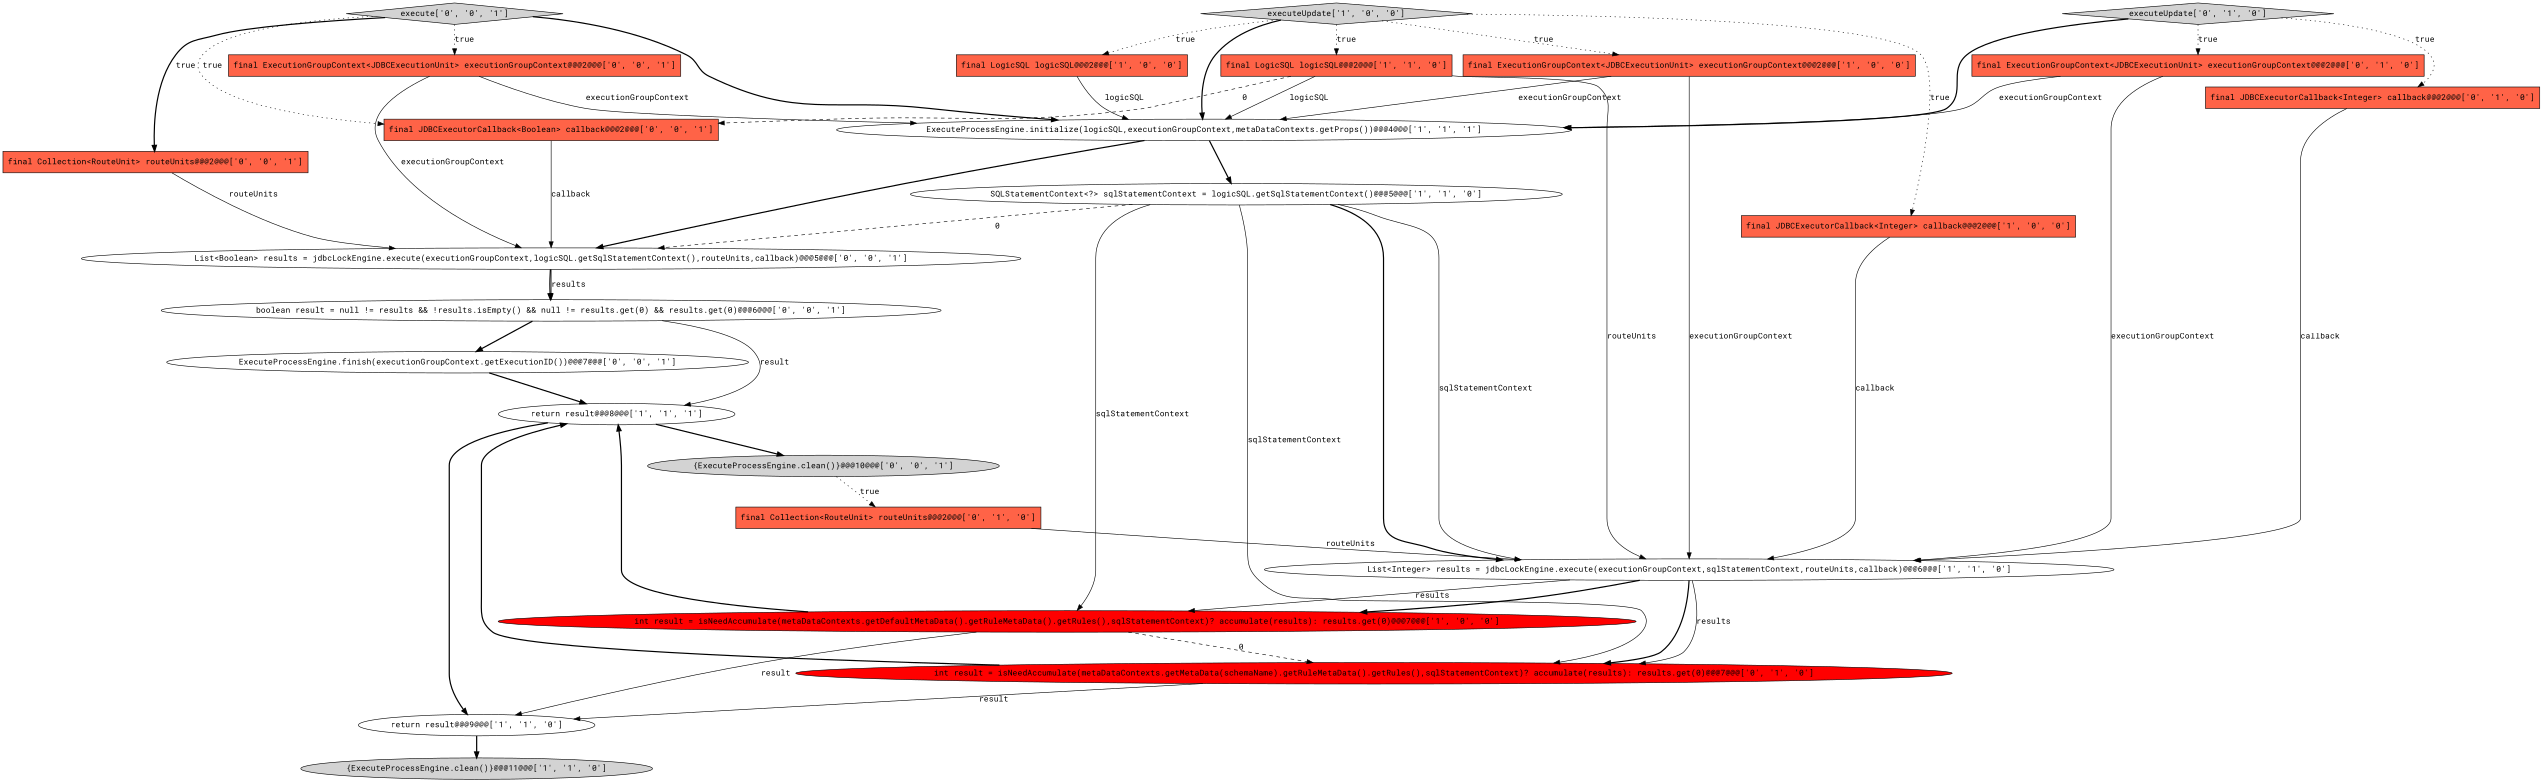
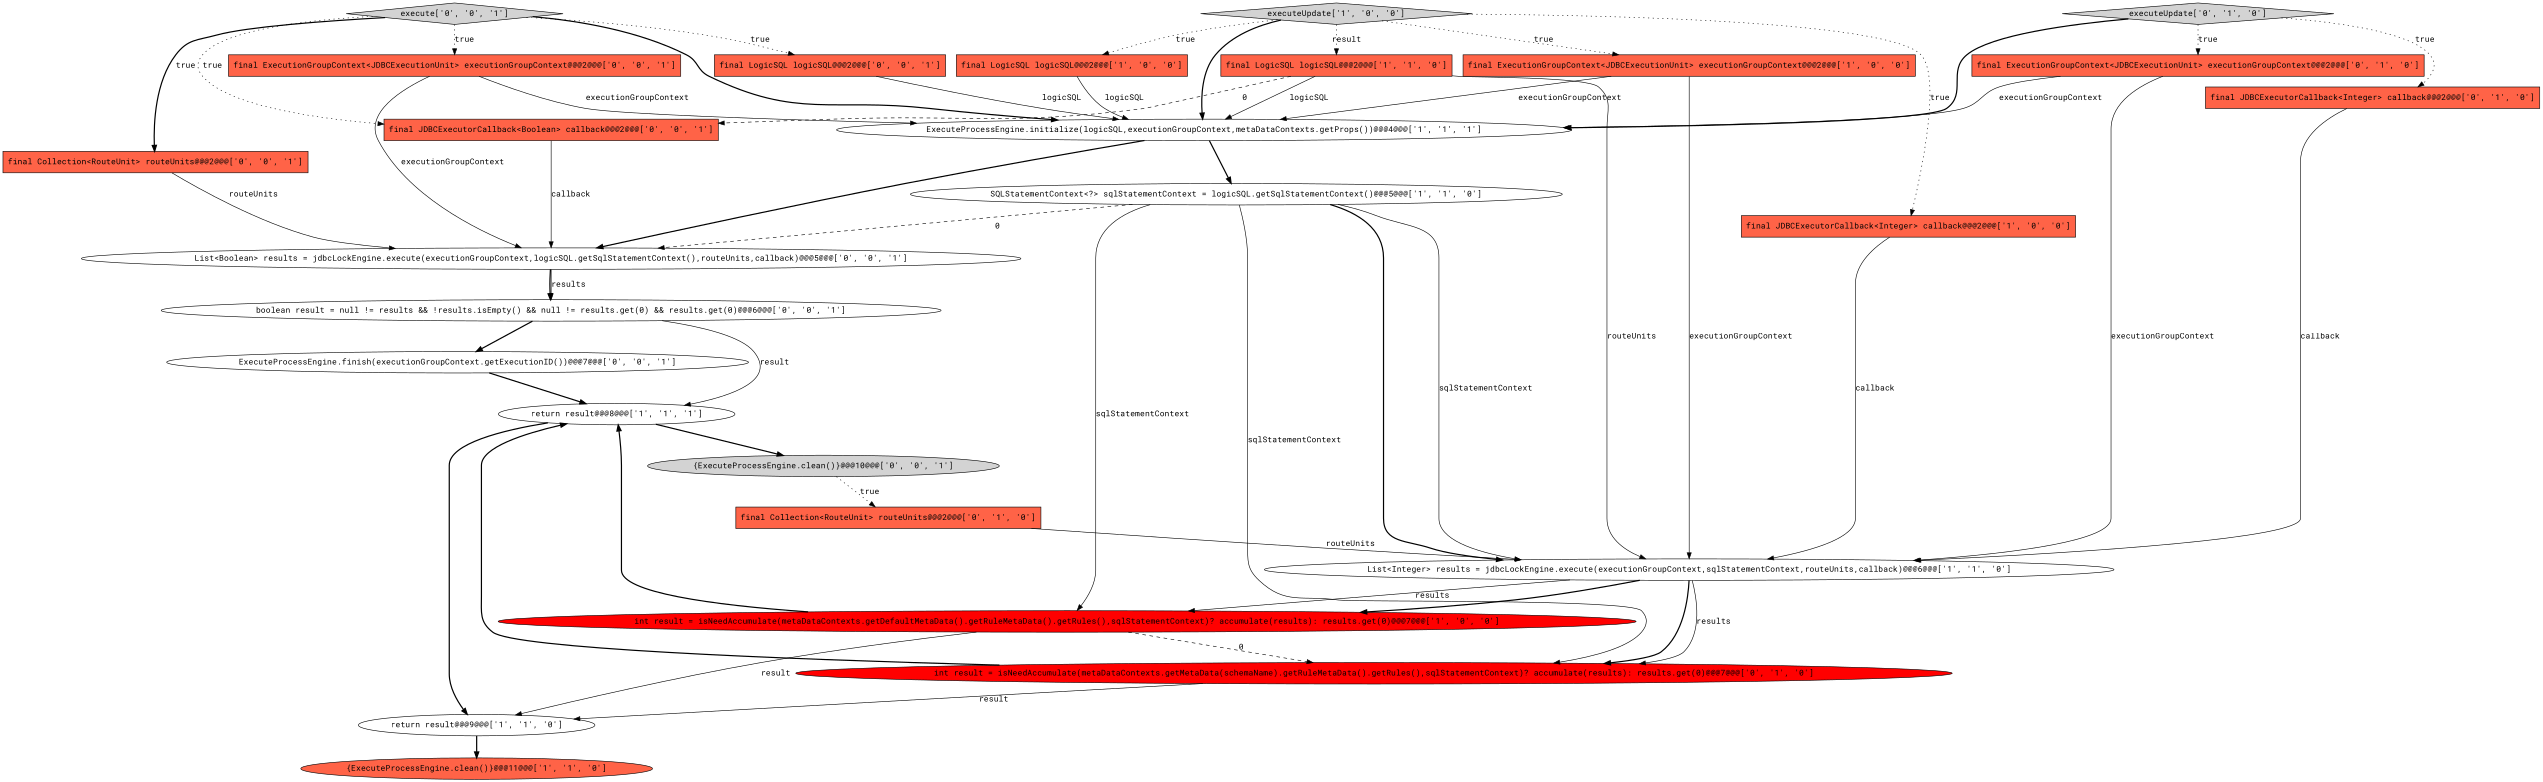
edge "executeUpdate['1', '0', '0']" -> "final LogicSQL logicSQL@@@2@@@['1', '1', '0']": label "true" -> "result"
node "final LogicSQL logicSQL@@@2@@@['0', '0', '1']": added
node "{ExecuteProcessEngine.clean()}@@@11@@@['1', '1', '0']": fillcolor lightgray -> tomato
